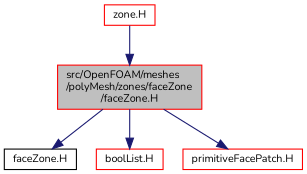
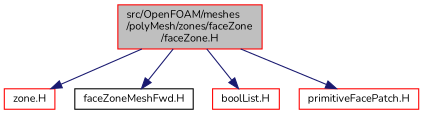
edge "zone.H" -> "src/OpenFOAM/meshes /polyMesh/zones/faceZone /faceZone.H": reversed
node "faceZone.H": label "faceZone.H" -> "faceZoneMeshFwd.H"
